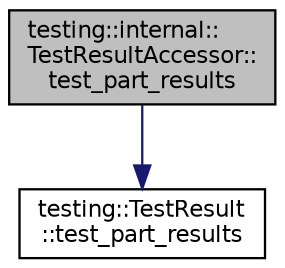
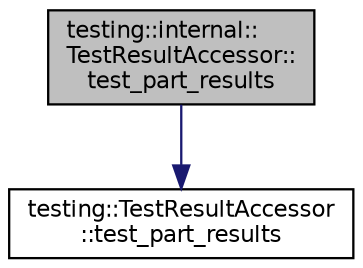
node "testing::TestResult ::test_part_results": label "testing::TestResult ::test_part_results" -> "testing::TestResultAccessor ::test_part_results"
